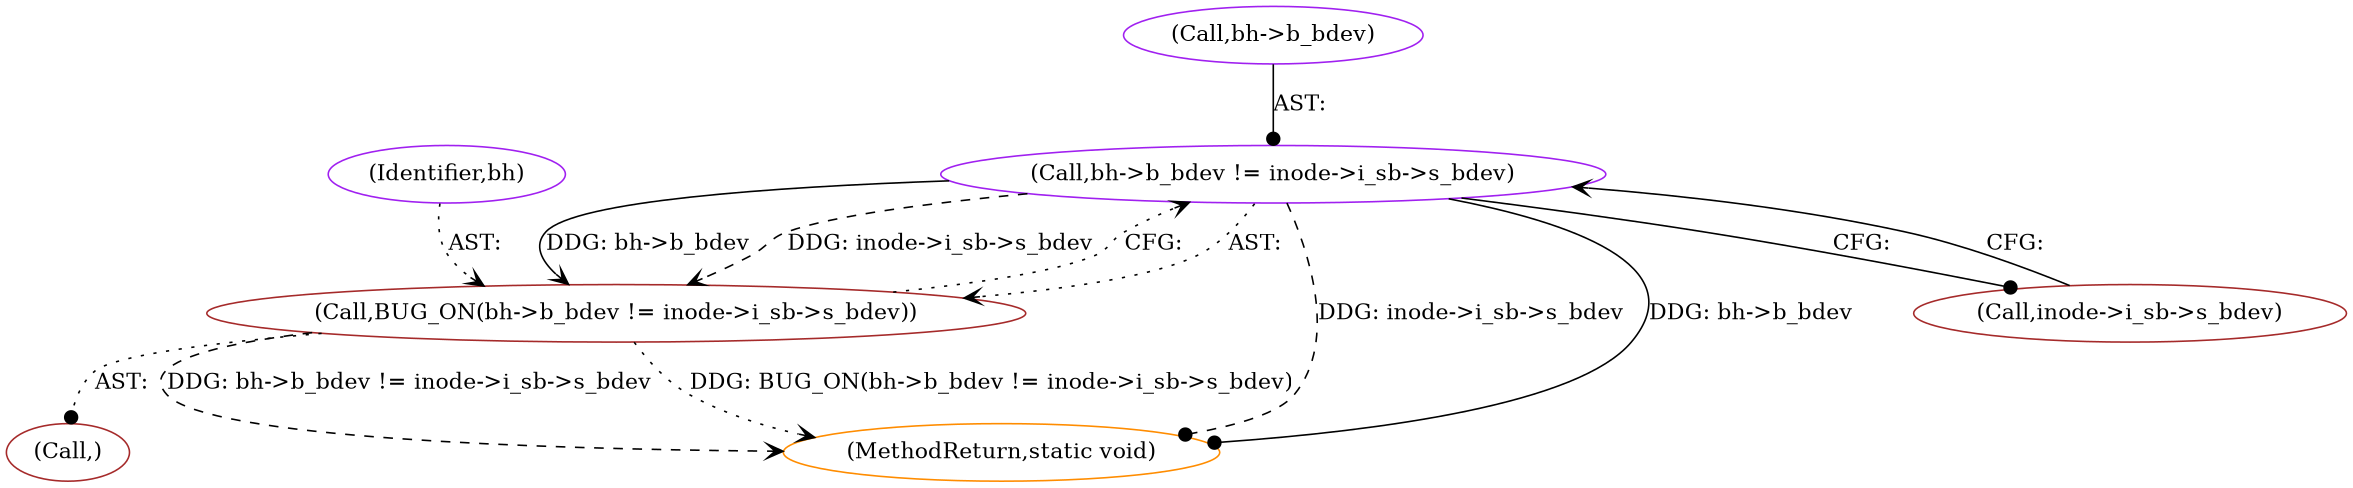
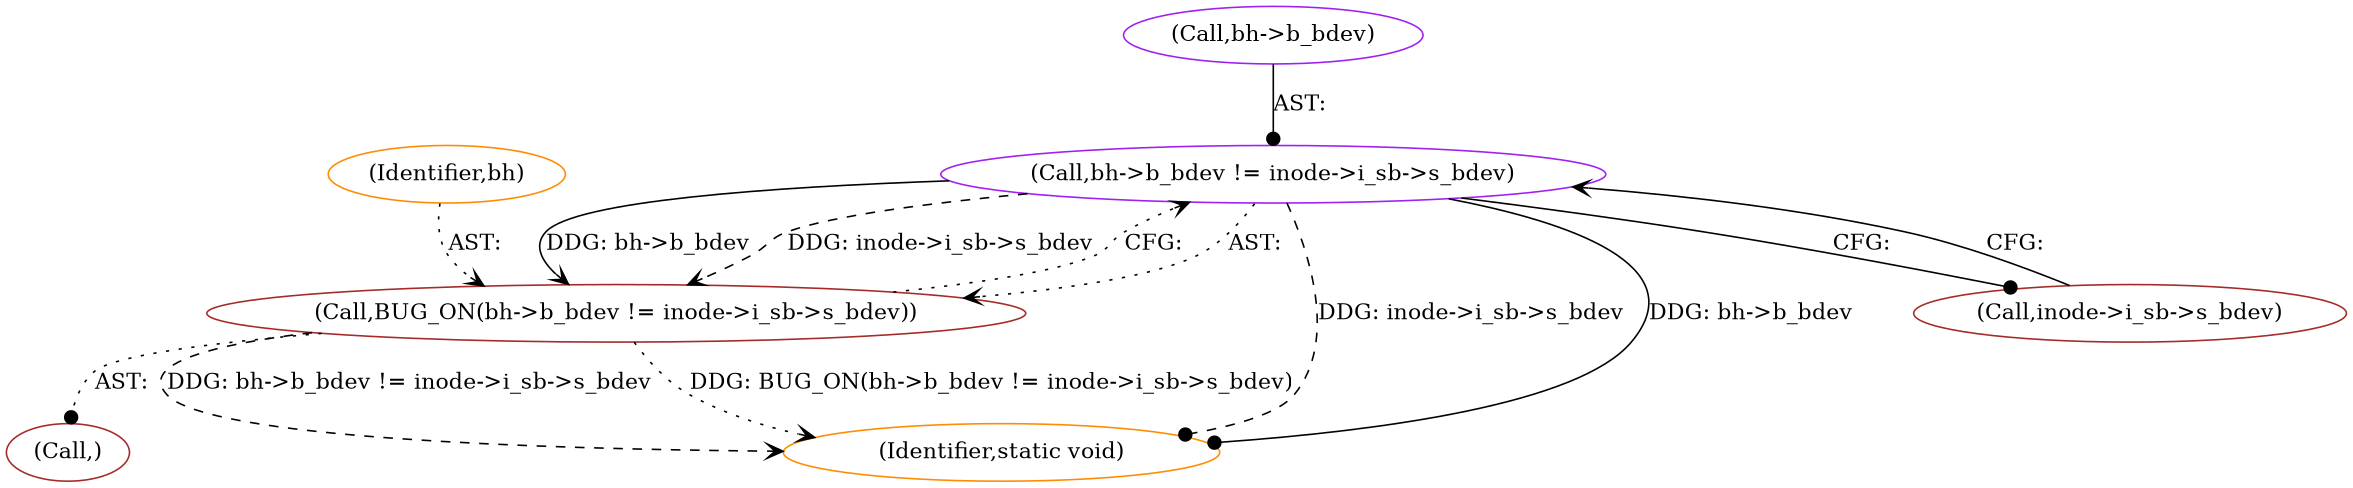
node "(Identifier,bh)": color purple -> darkorange
node "(MethodReturn,static void)": label "(MethodReturn,static void)" -> "(Identifier,static void)"
